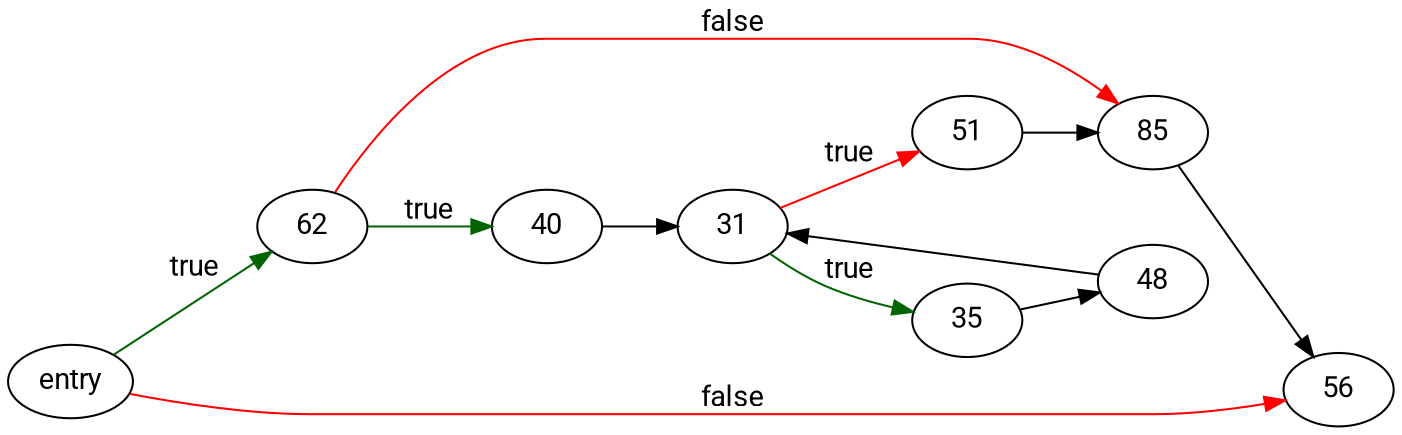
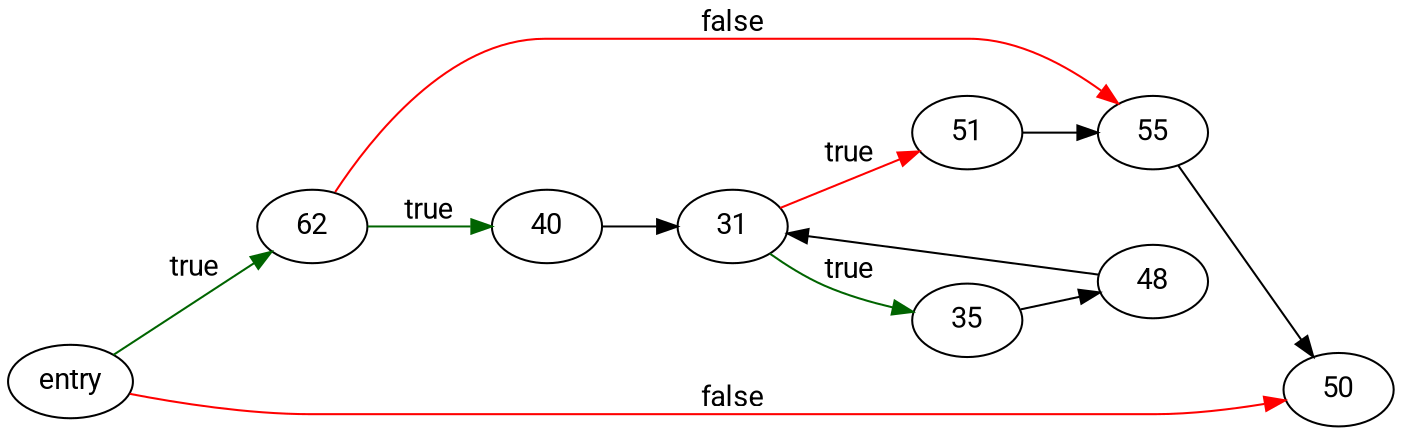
node "85": label "85" -> "55"
node "56": label "56" -> "50"
